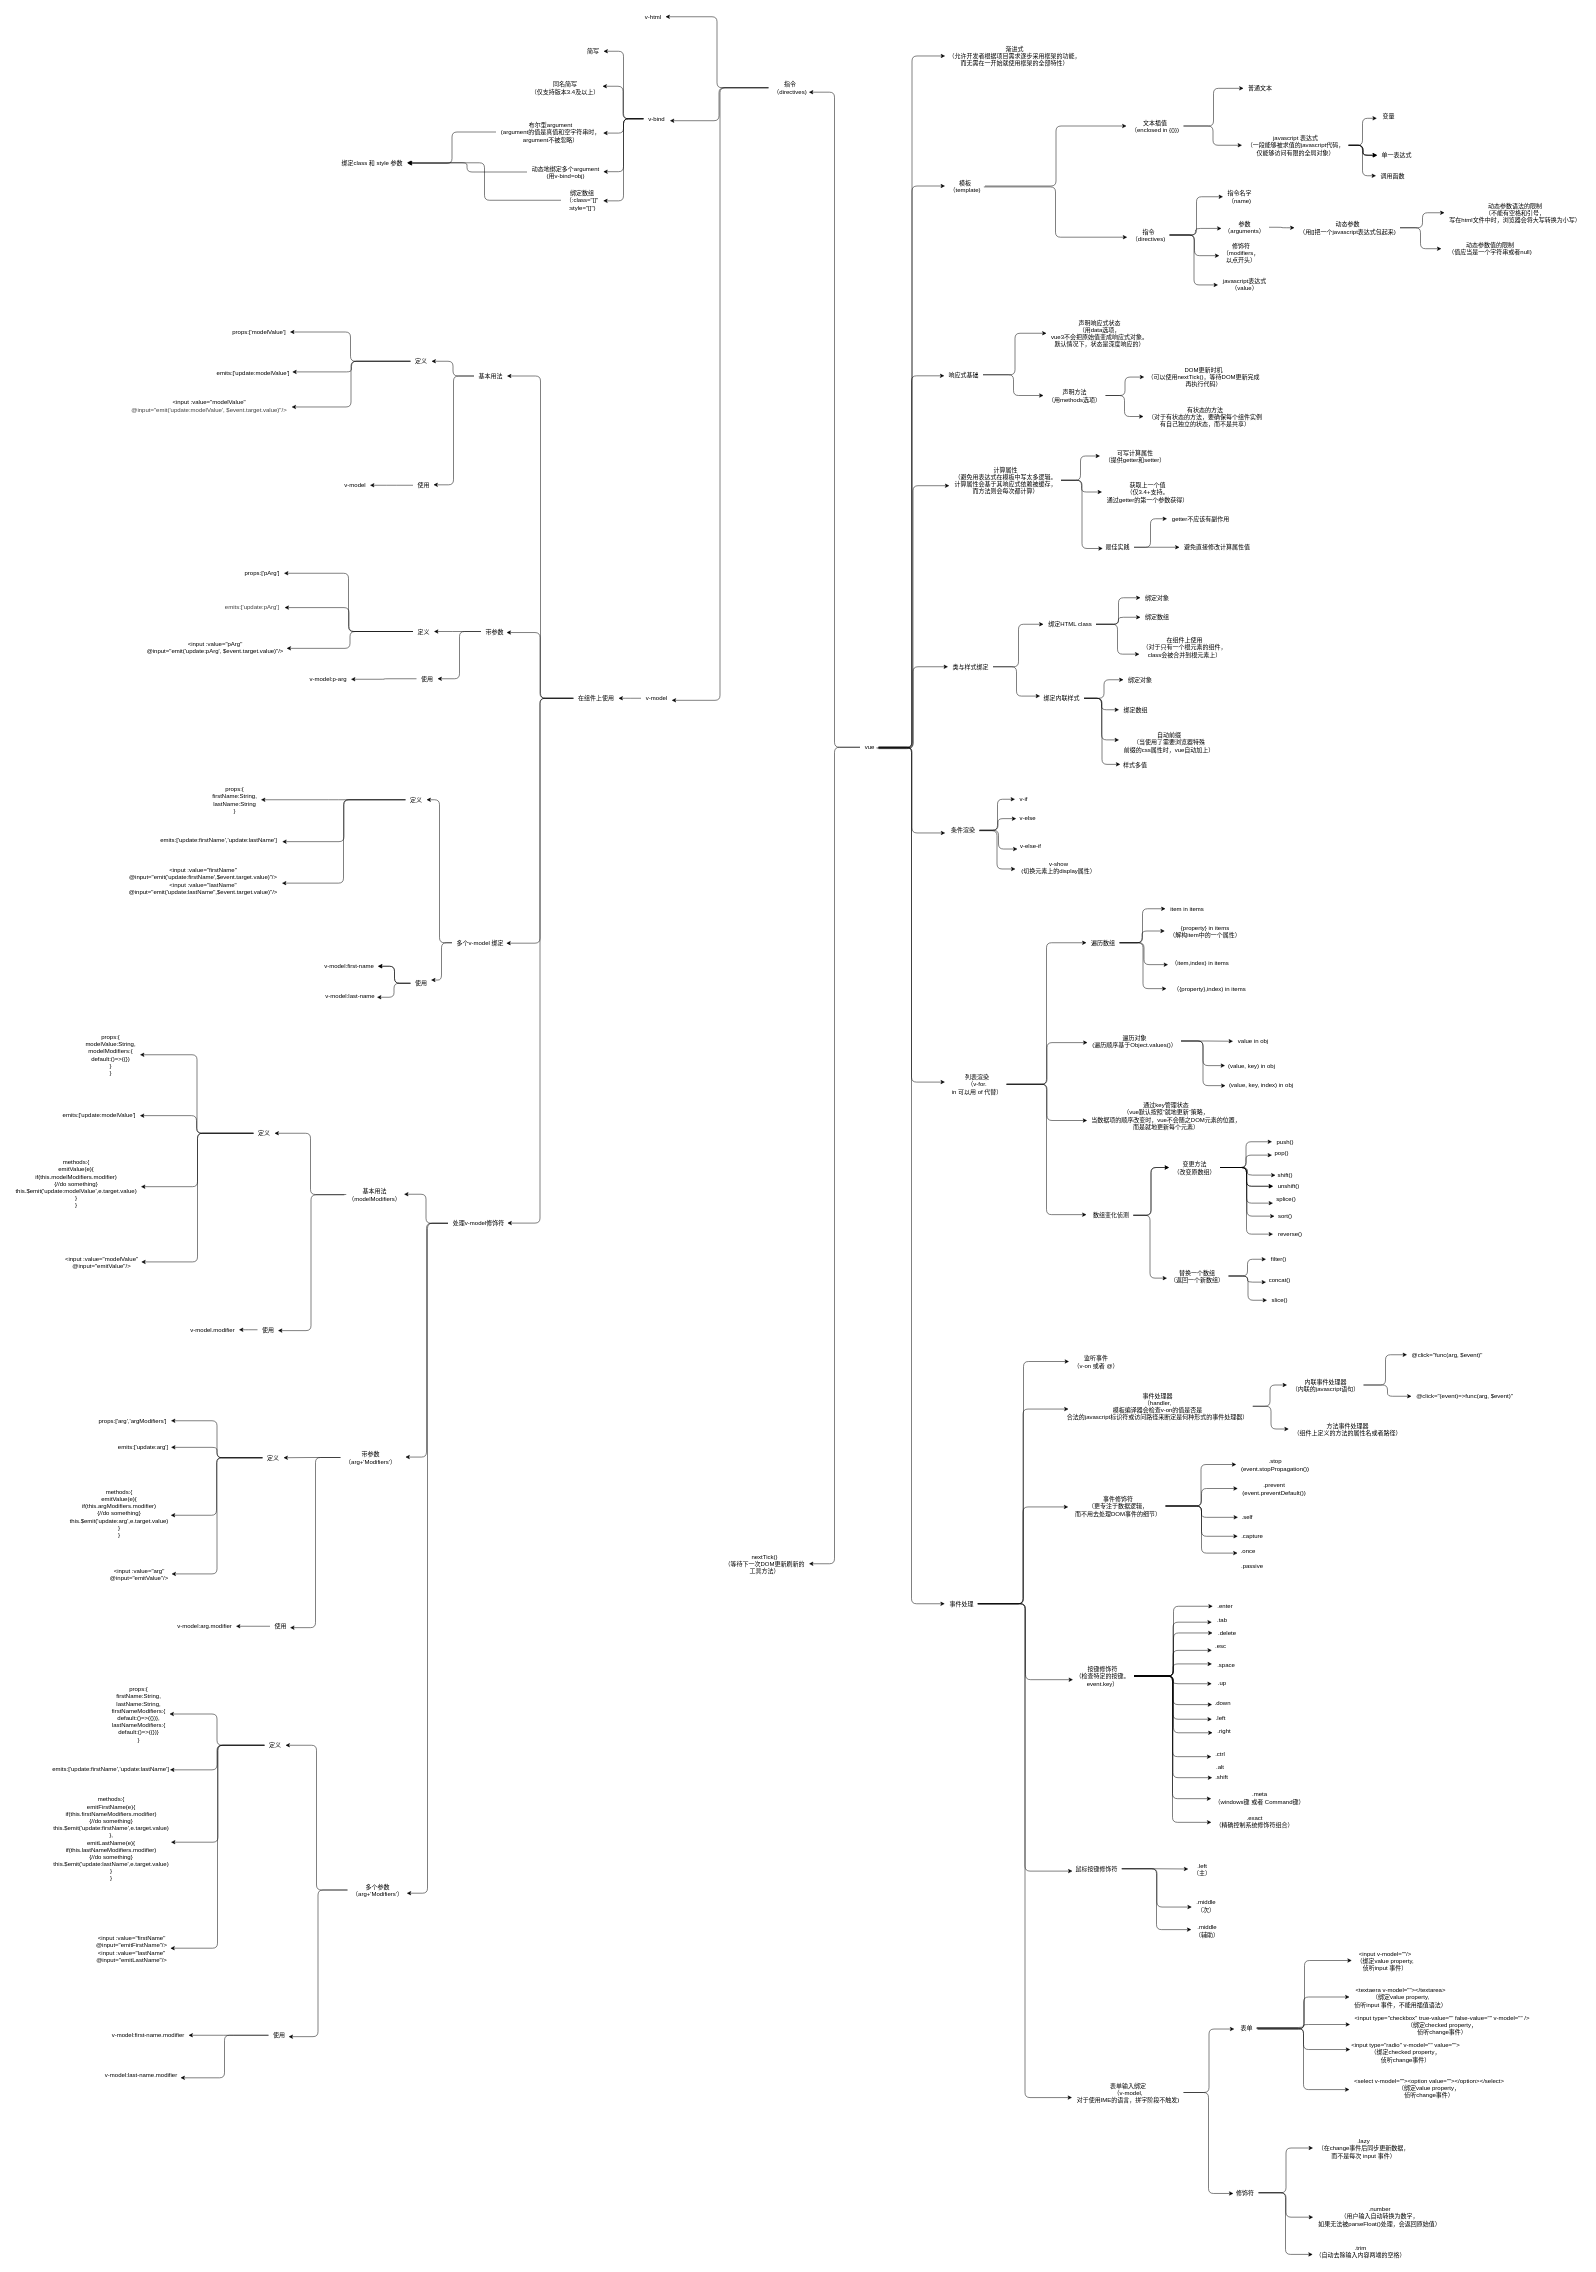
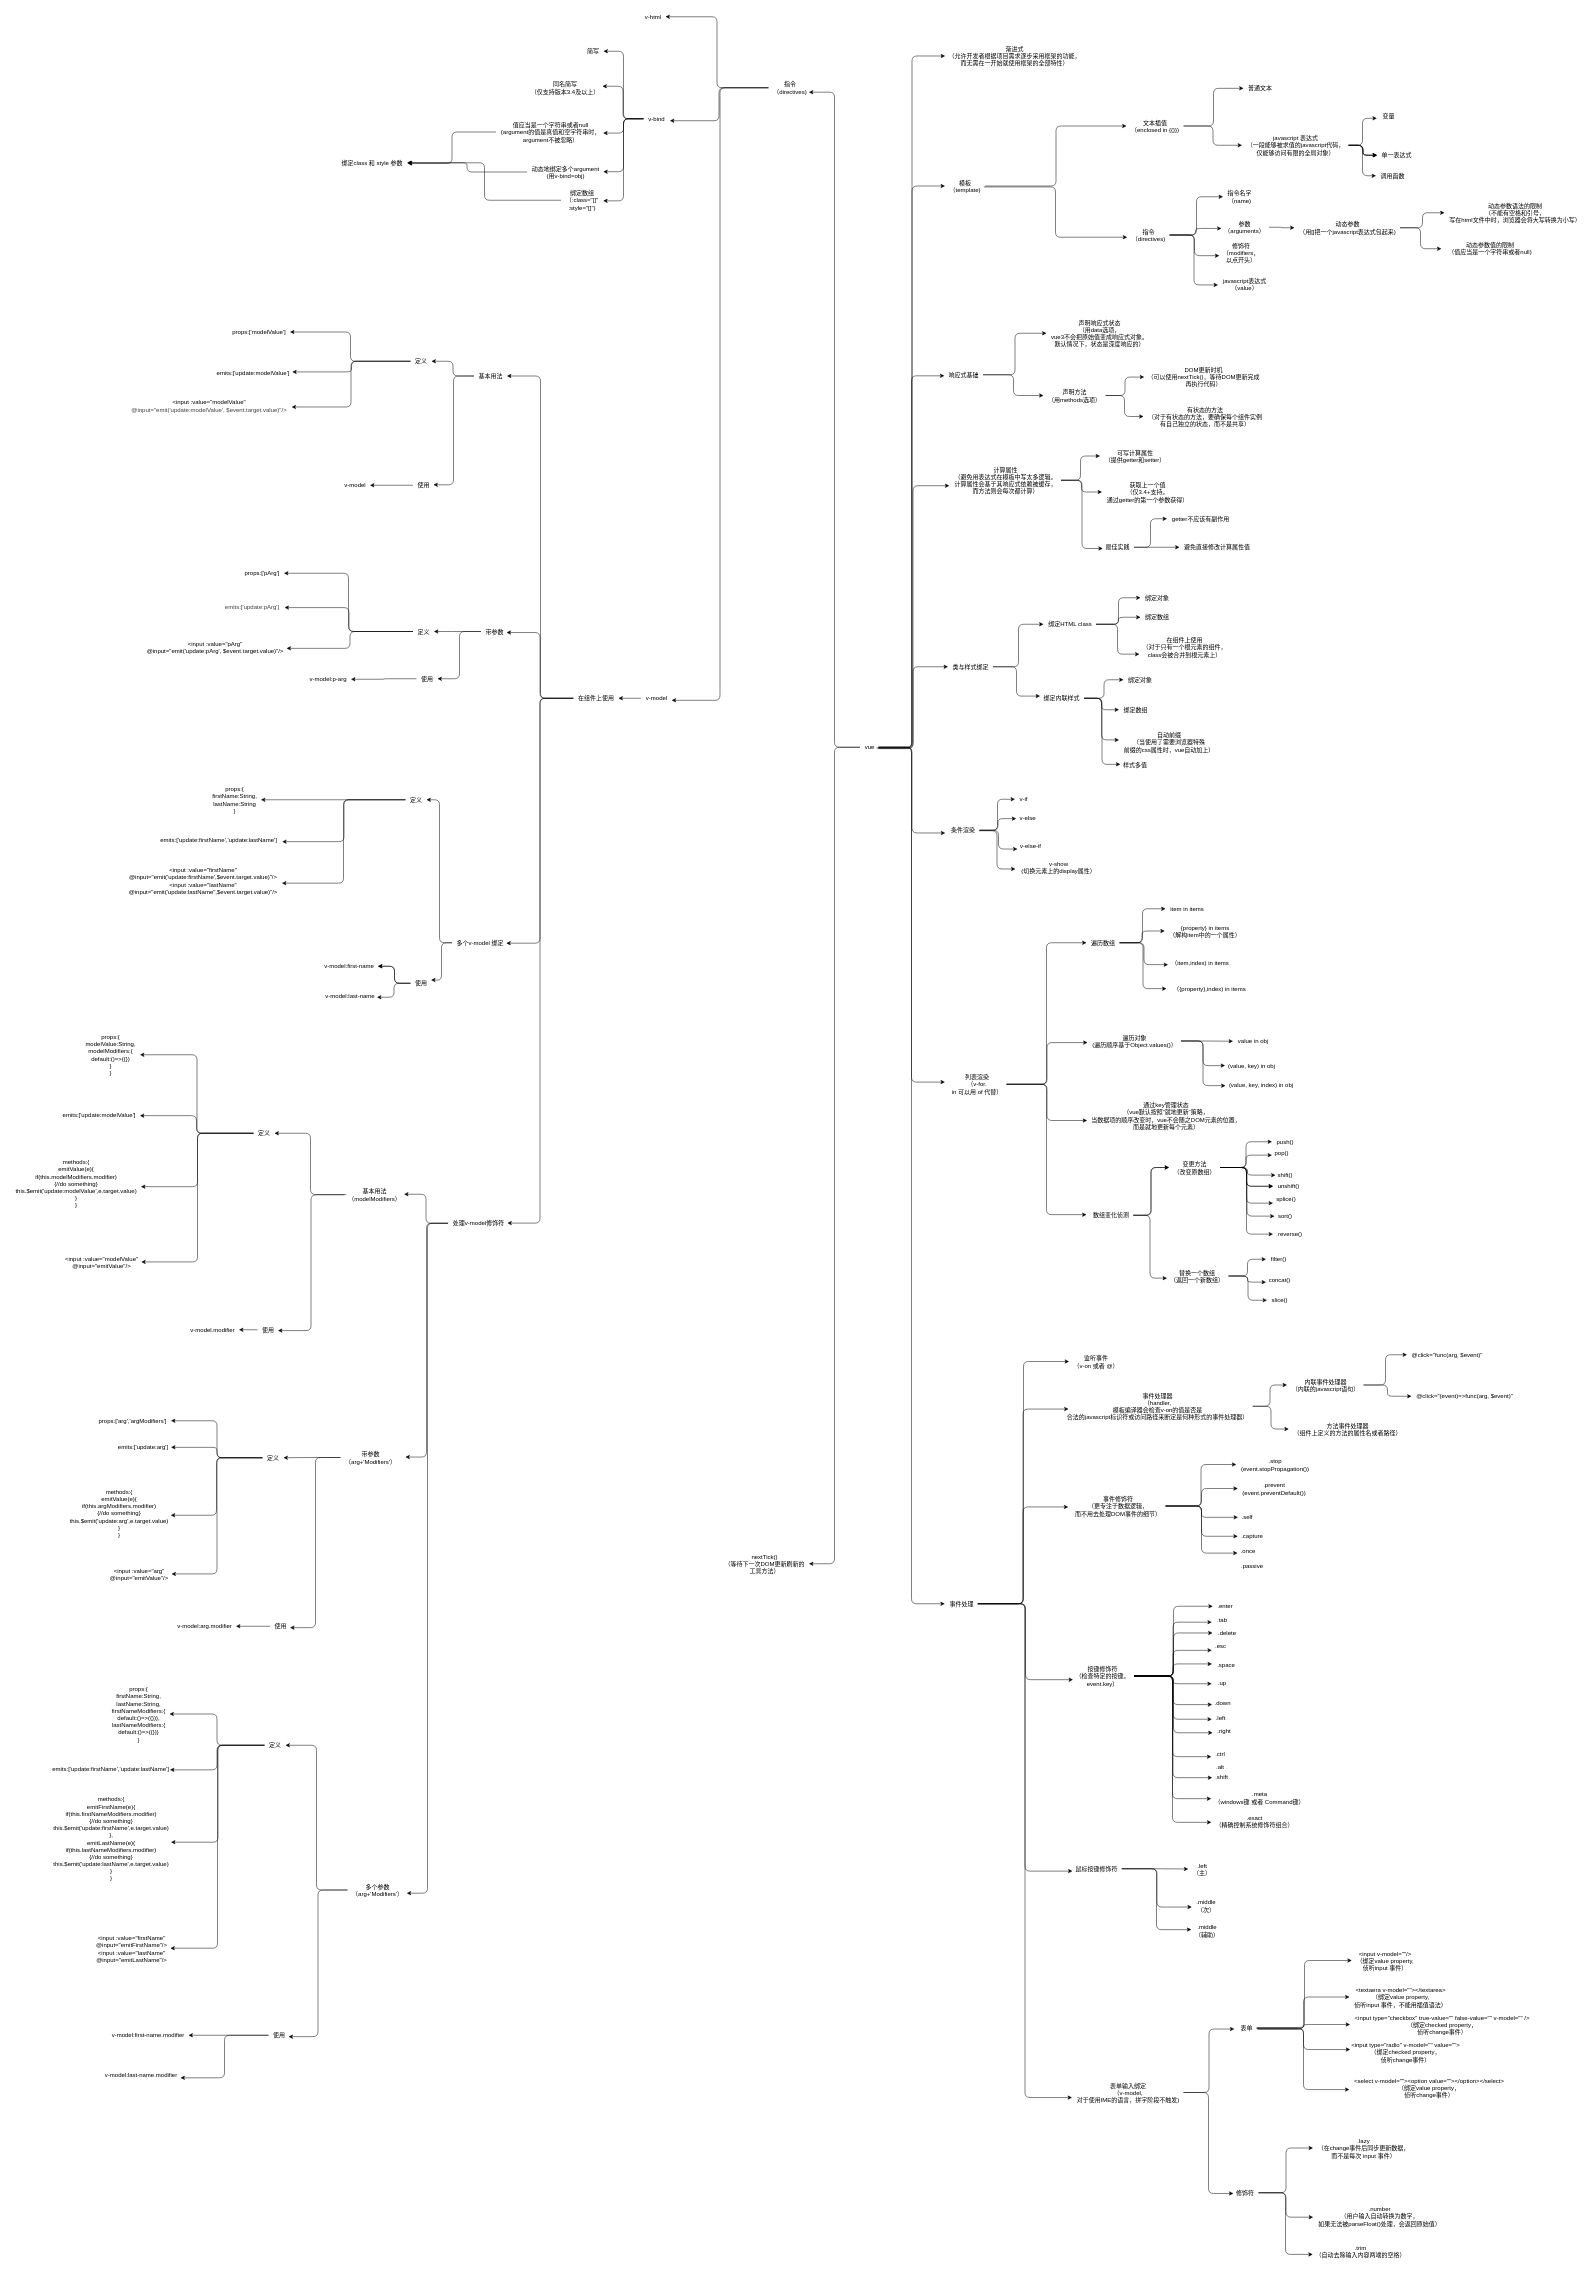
node "布尔型argument (argument的值是真值和空字符串时， argument不被忽略）": label "布尔型argument (argument的值是真值和空字符串时， argument不被忽略）" -> "值应当是一个字符串或者null (argument的值是真值和空字符串时， argument不被忽略）"
